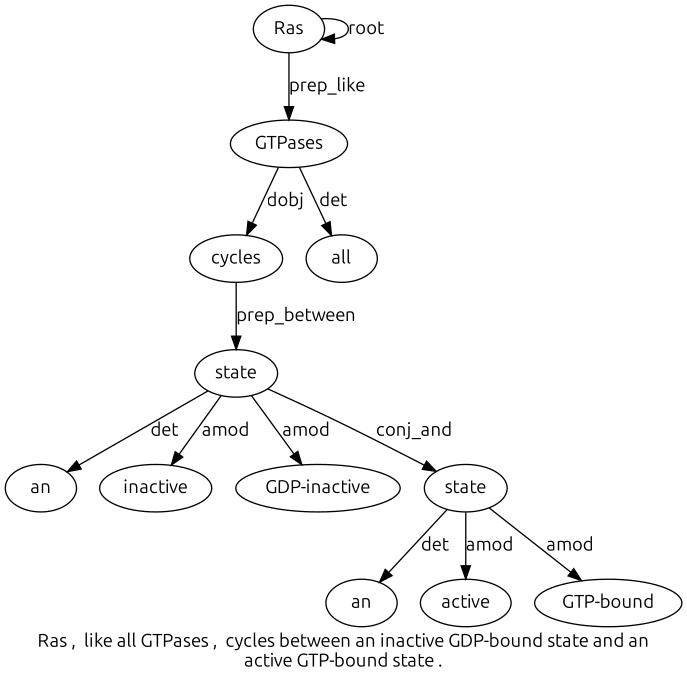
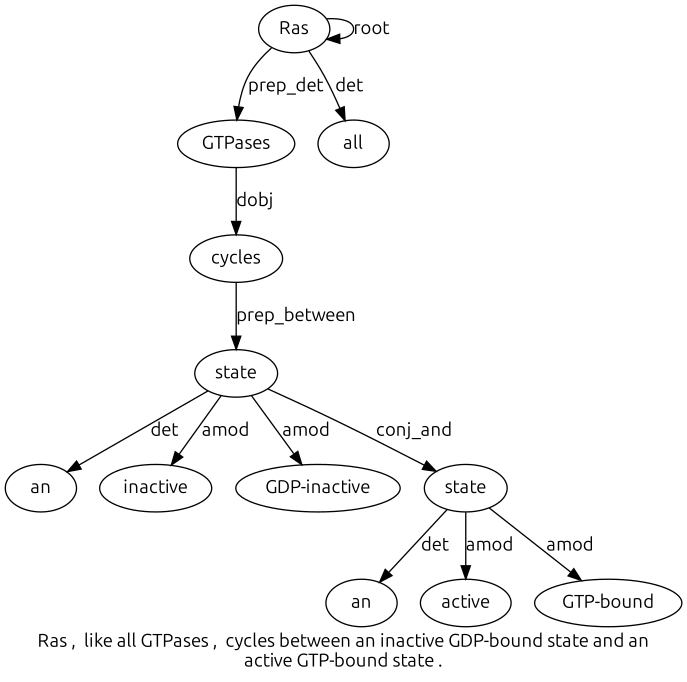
edge "Ras" -> "GTPases": label "prep_like" -> "prep_det"
edge "GTPases" -> "all": now "Ras" -> "all"
